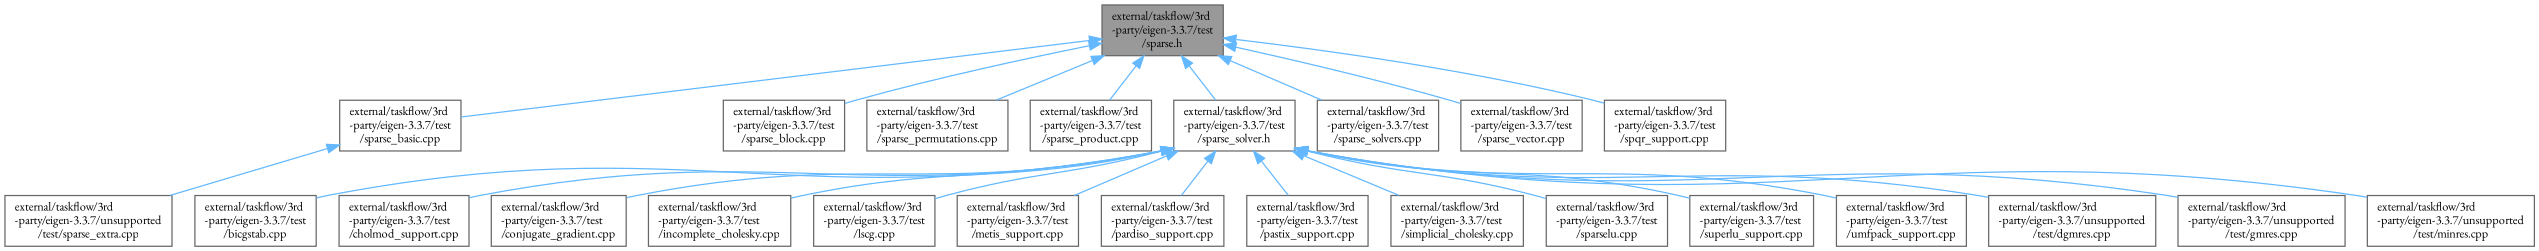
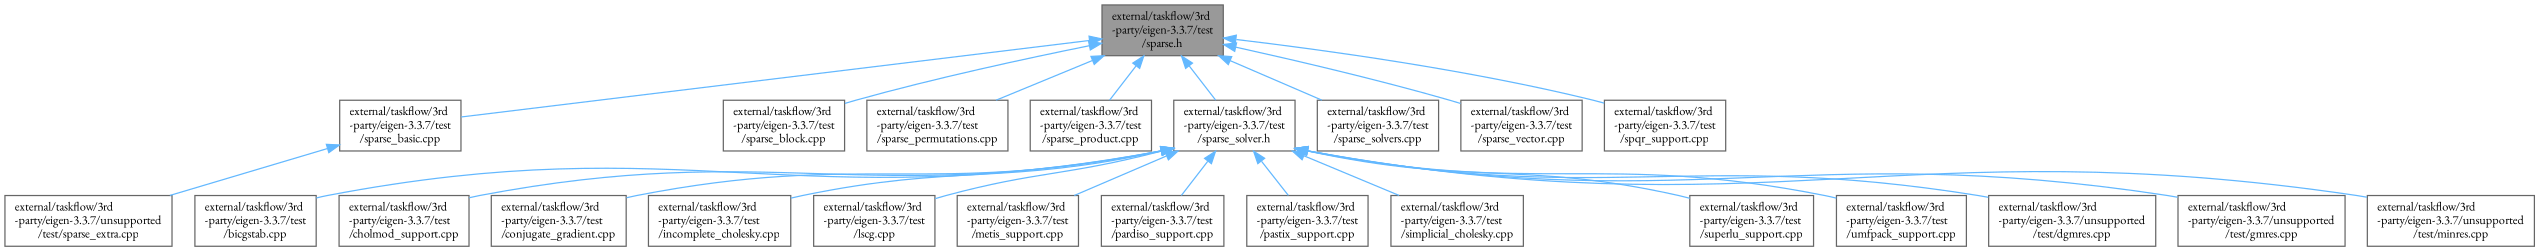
node "external/taskflow/3rd -party/eigen-3.3.7/test /sparselu.cpp": removed
